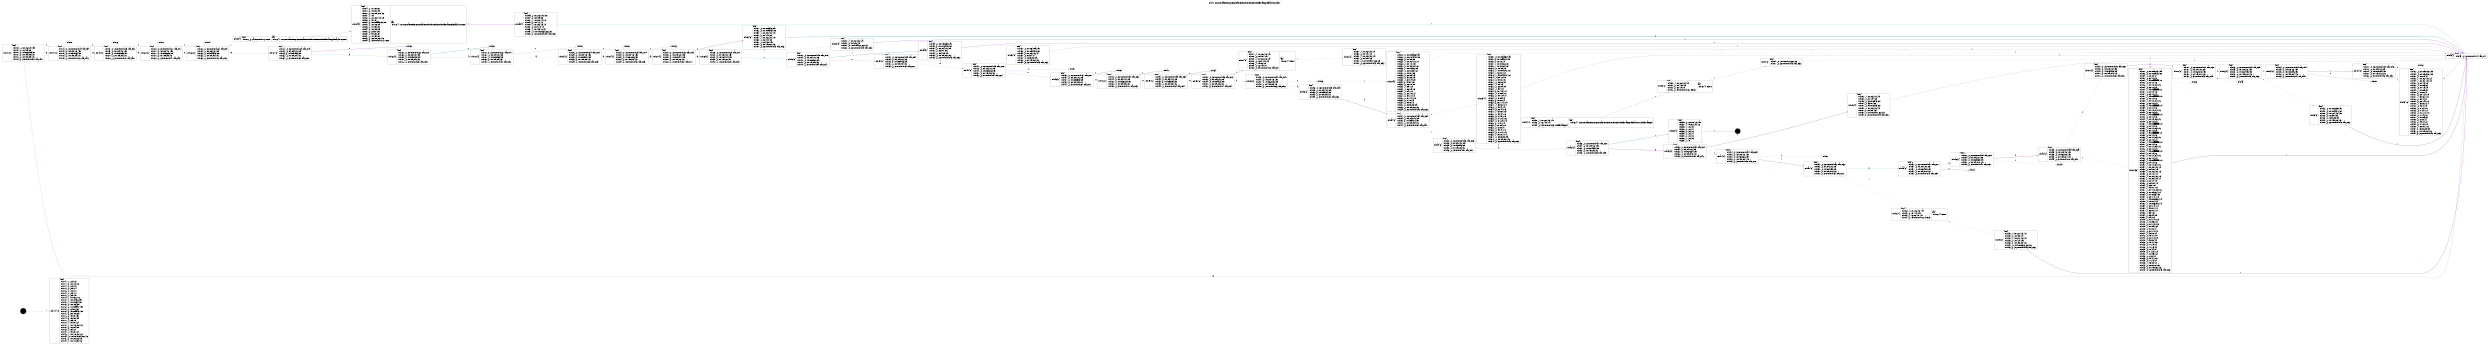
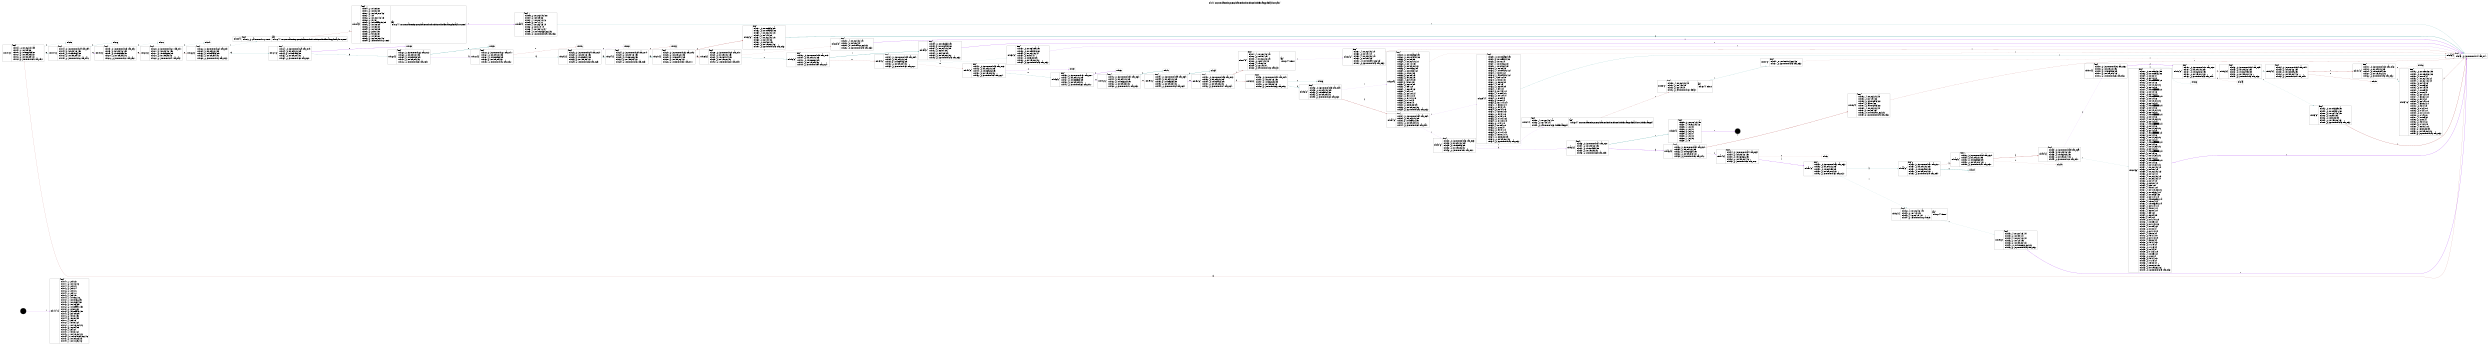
edge "0x402263" -> "0x40237e [96]": now "0x4019e8 [28]" -> "0x40237e [96]"
